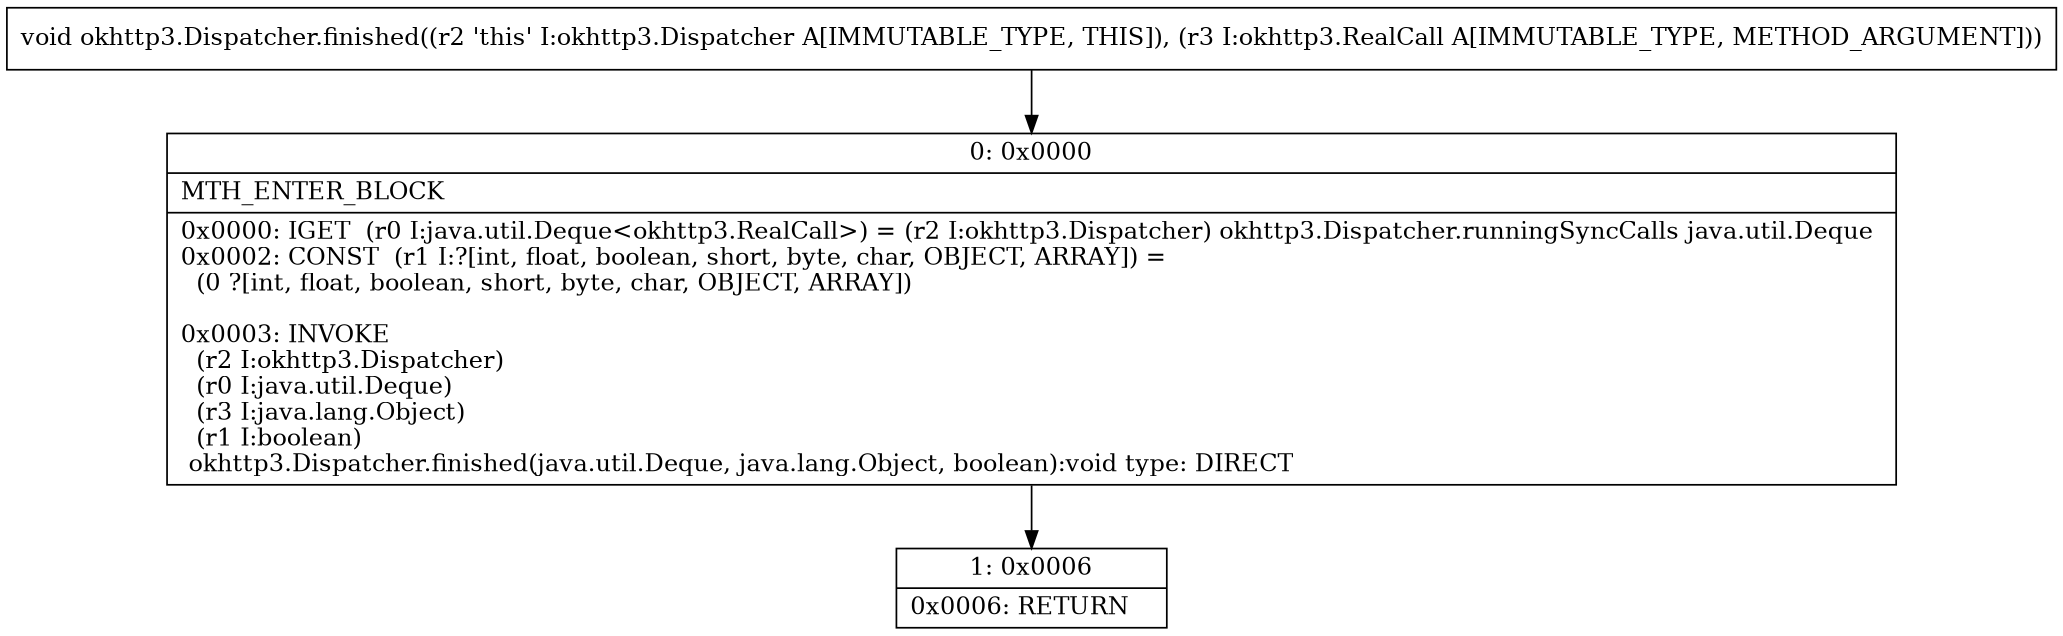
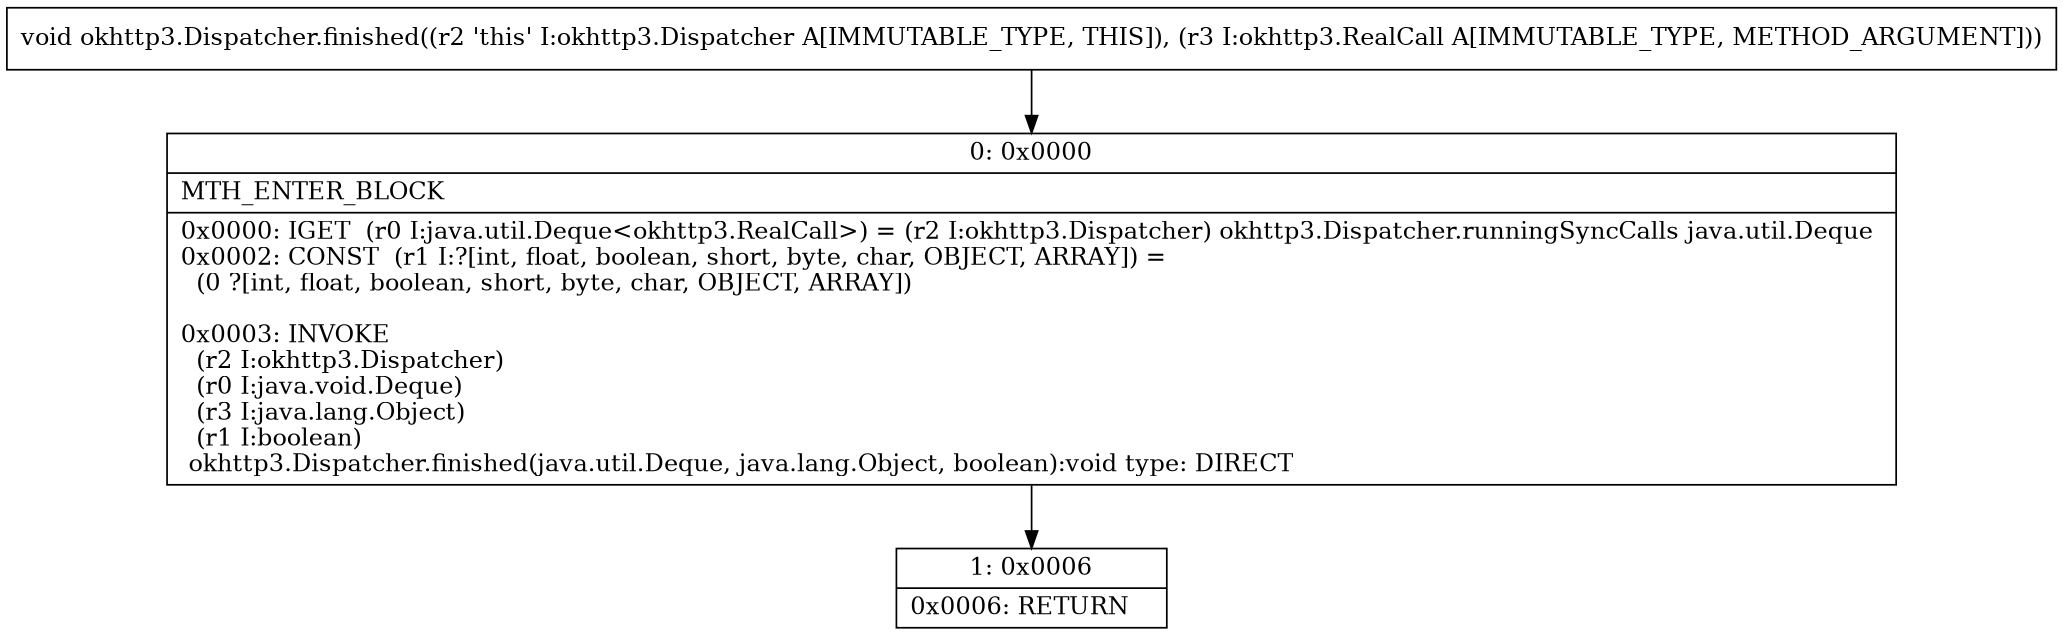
node "0: 0x0000": text "(r0 I:java.util.Deque)" -> "(r0 I:java.void.Deque)"
